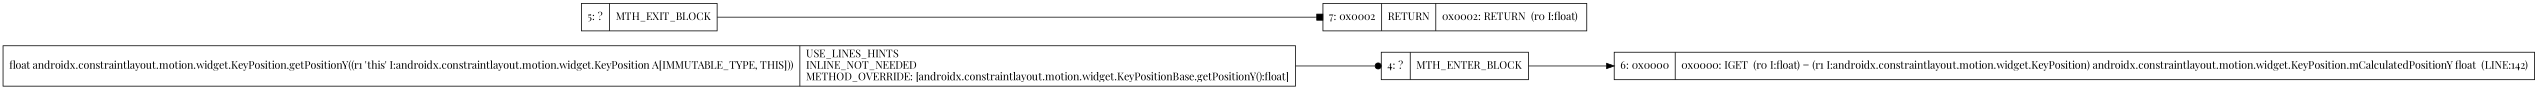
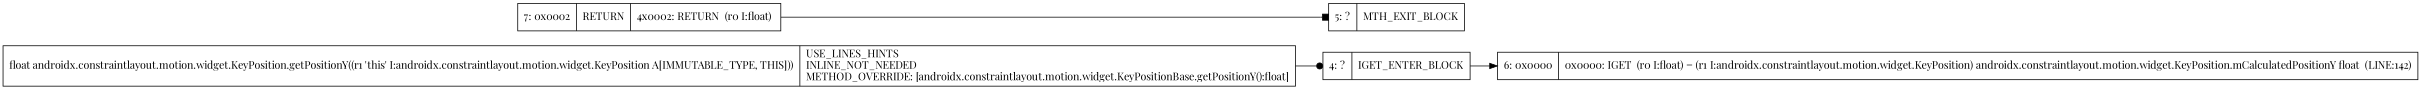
edge "5: ?" -> "7: 0x0002": reversed
node "7: 0x0002": text "0x0002: RETURN  (r0 I:float)" -> "4x0002: RETURN  (r0 I:float)"
node "4: ?": text "MTH_ENTER_BLOCK" -> "IGET_ENTER_BLOCK"
